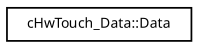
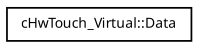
node "cHwTouch_Data::Data": label "cHwTouch_Data::Data" -> "cHwTouch_Virtual::Data"
